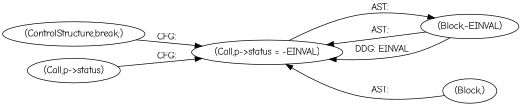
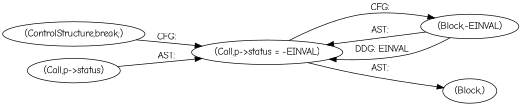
edge "(Call,p->status = -EINVAL)" -> "(Block,-EINVAL)": label "AST: " -> "CFG: "
edge "(Call,p->status)" -> "(Call,p->status = -EINVAL)": label "CFG: " -> "AST: "
edge "(Block,)" -> "(Call,p->status = -EINVAL)": reversed
